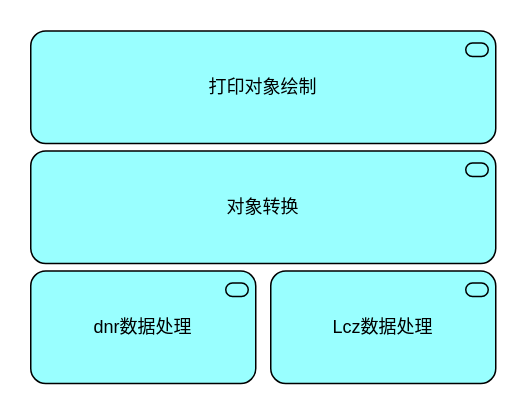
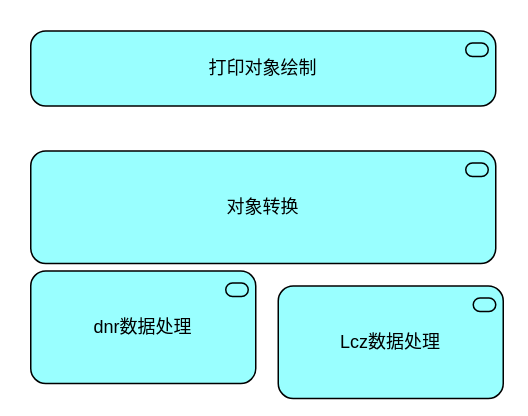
node "打印对象绘制": size 465x113 -> 465x75
node "Lcz数据处理": moved (383, 327) -> (391, 342)
